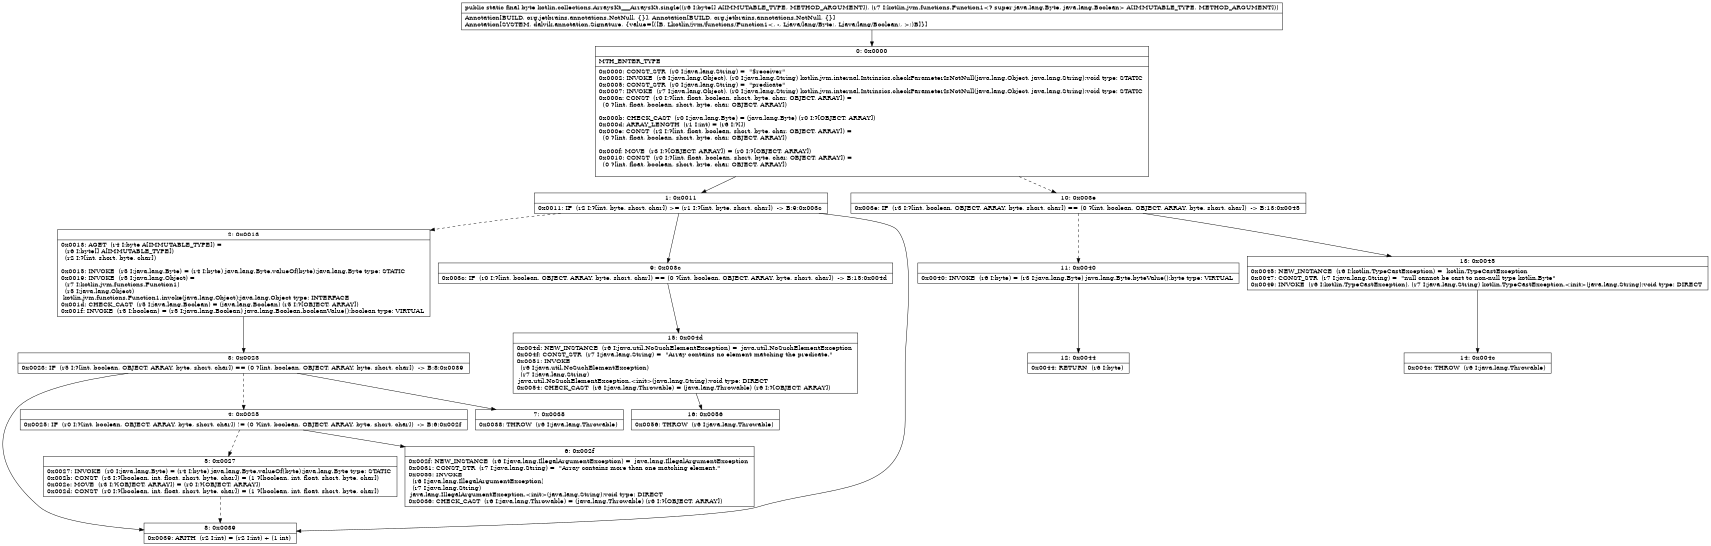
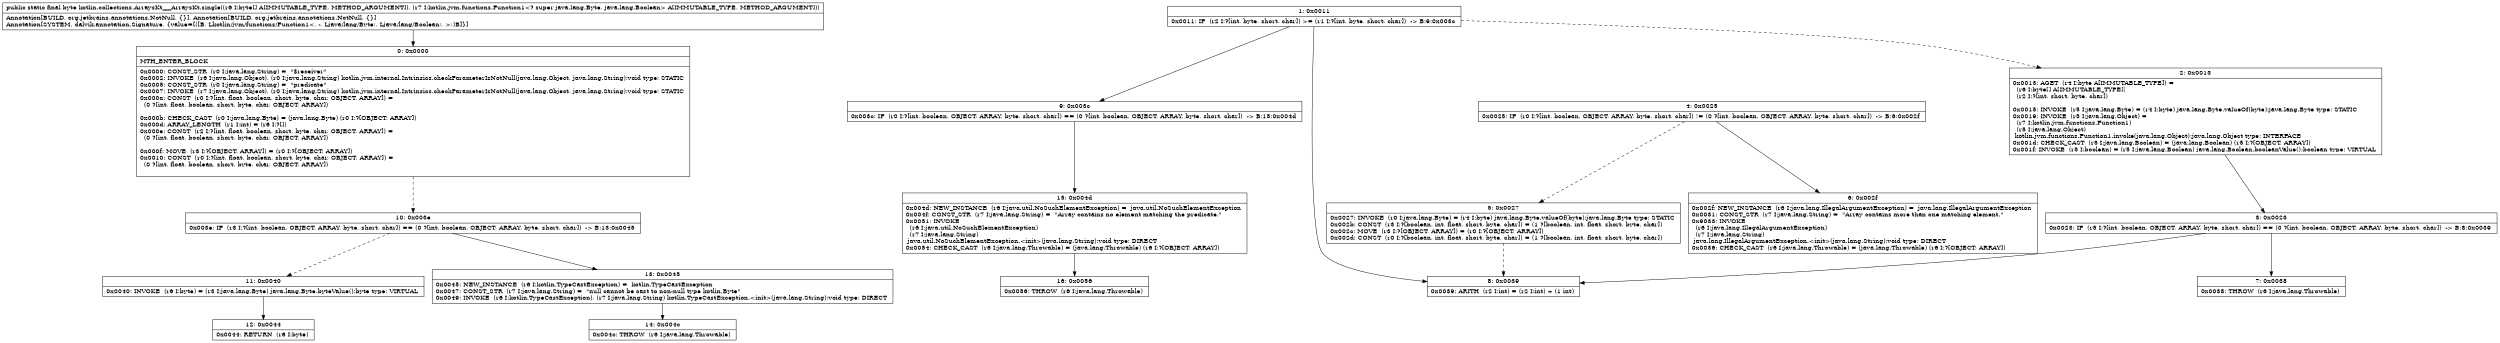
node "0: 0x0000": text "MTH_ENTER_TYPE" -> "MTH_ENTER_BLOCK"
edge "0: 0x0000" -> "1: 0x0011": removed
edge "3: 0x0023" -> "4: 0x0025": removed
node "6: 0x002f": text "0x0033: INVOKE" -> "0x9033: INVOKE"
